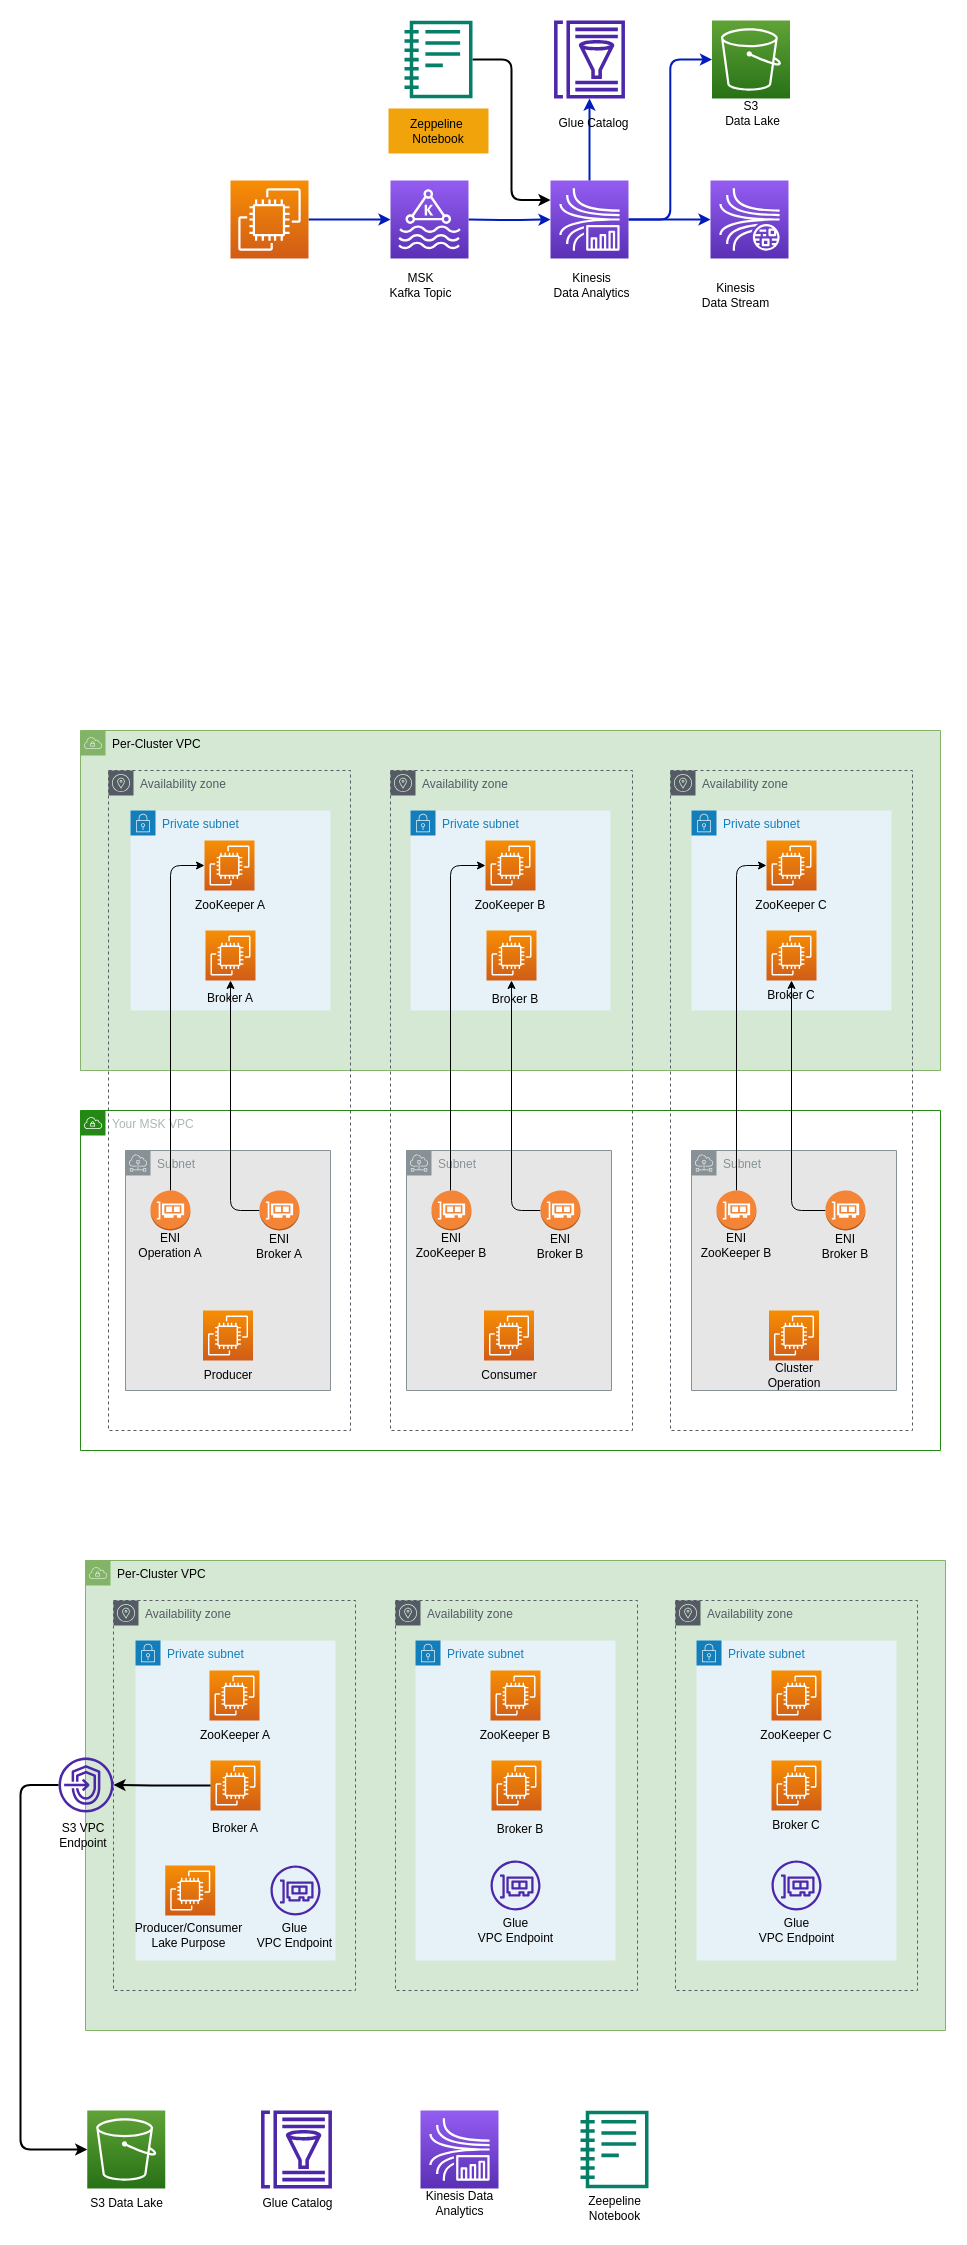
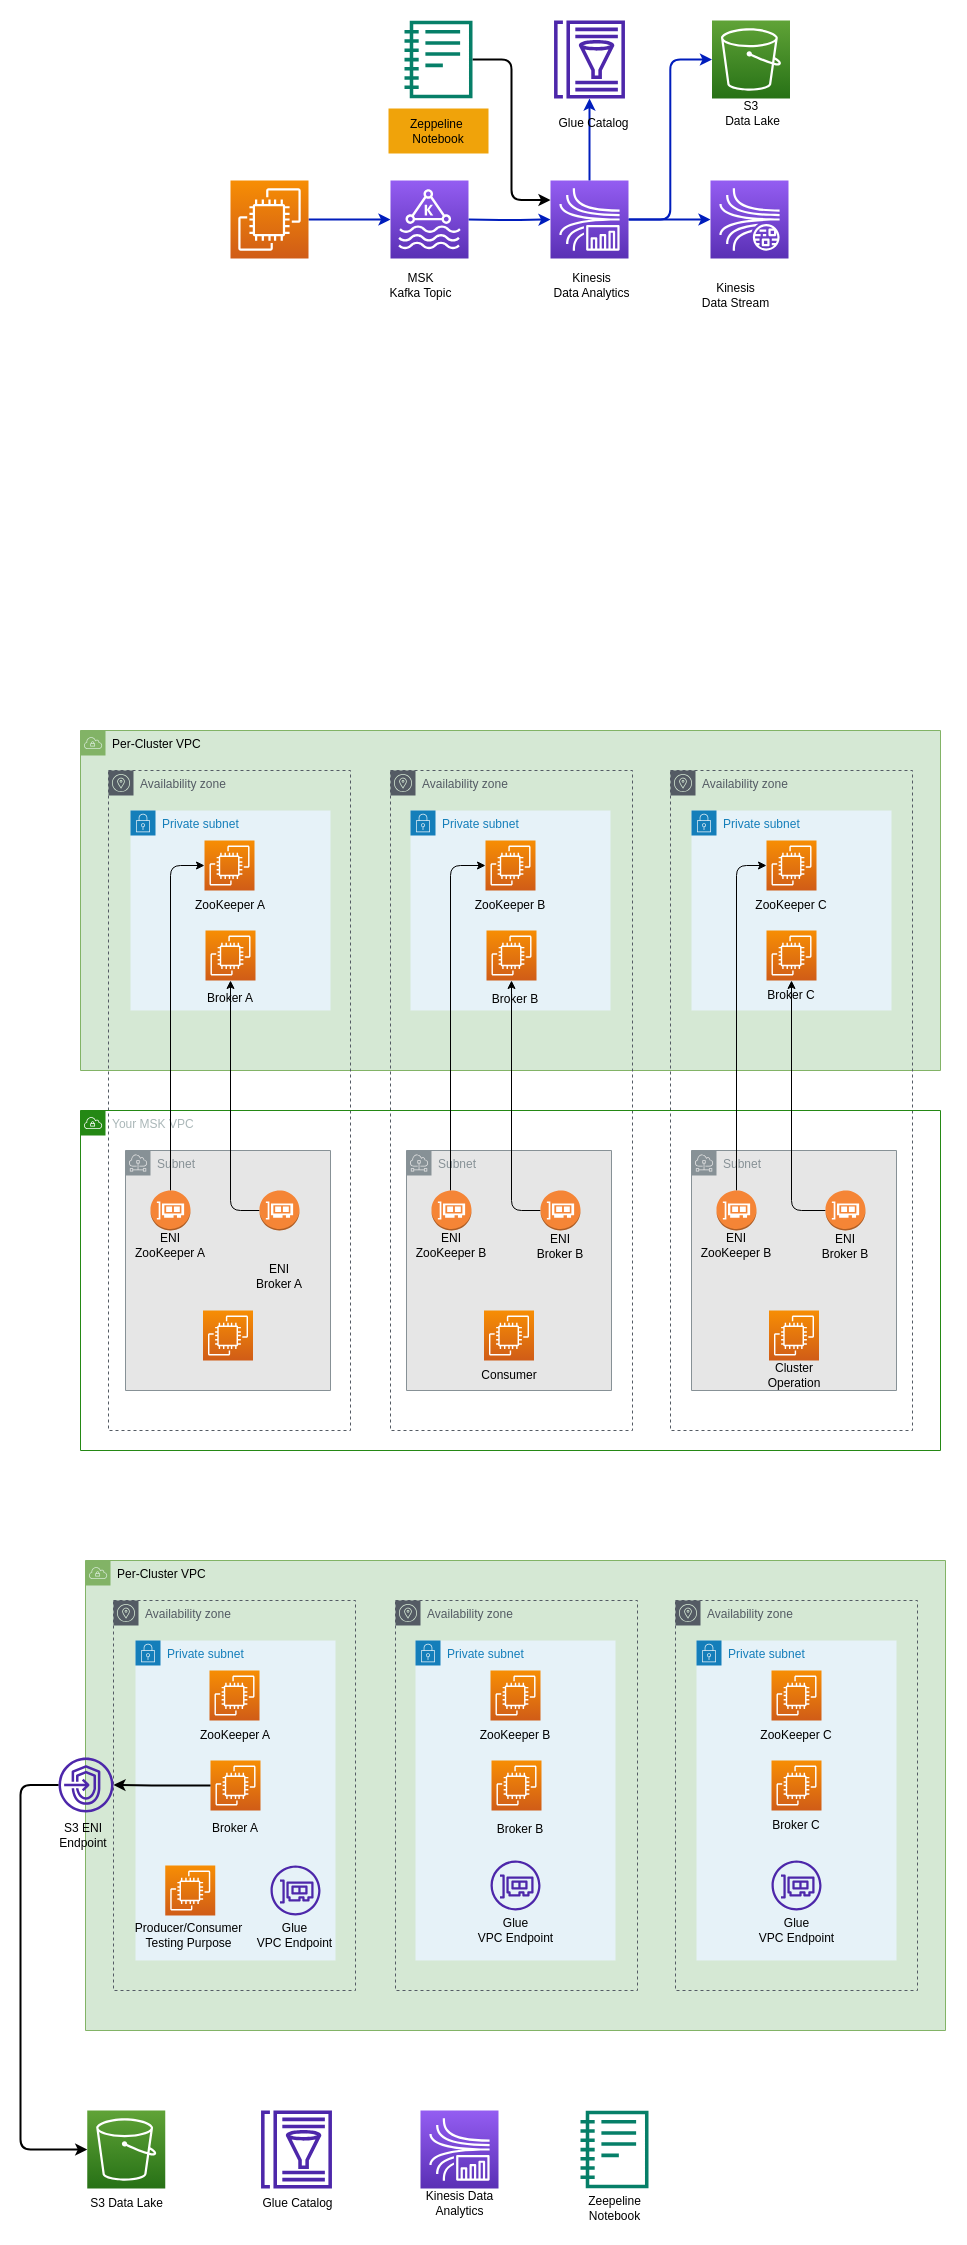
node "ENI Operation A": label "ENI Operation A" -> "ENI ZooKeeper A"
node "ENI Broker A": moved (280, 1247) -> (280, 1277)
node "Producer": removed
node "S3 VPC Endpoint": label "S3 VPC Endpoint" -> "S3 ENI Endpoint"
node "Producer/Consumer Lake Purpose": label "Producer/Consumer Lake Purpose" -> "Producer/Consumer Testing Purpose"
